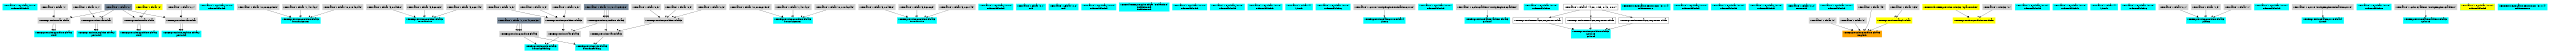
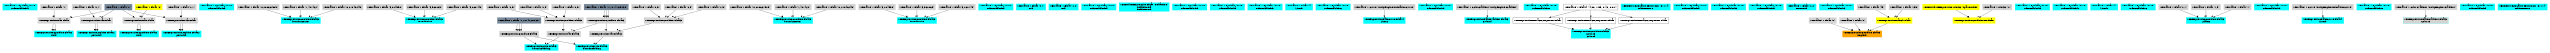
node "VFXValue`1 Boolean (True) _vfx_enabled_f": fillcolor yellow -> cyan
edge "VFXValue`1 Float (45)" -> "VFXExpressionCombine Float3 Angle_b": now "VFXValue`1 Float (45)" -> "VFXExpressionBranch Float"
node "VFXExpressionBakeGradient Float3 Color_e": fillcolor cyan -> lightgray
